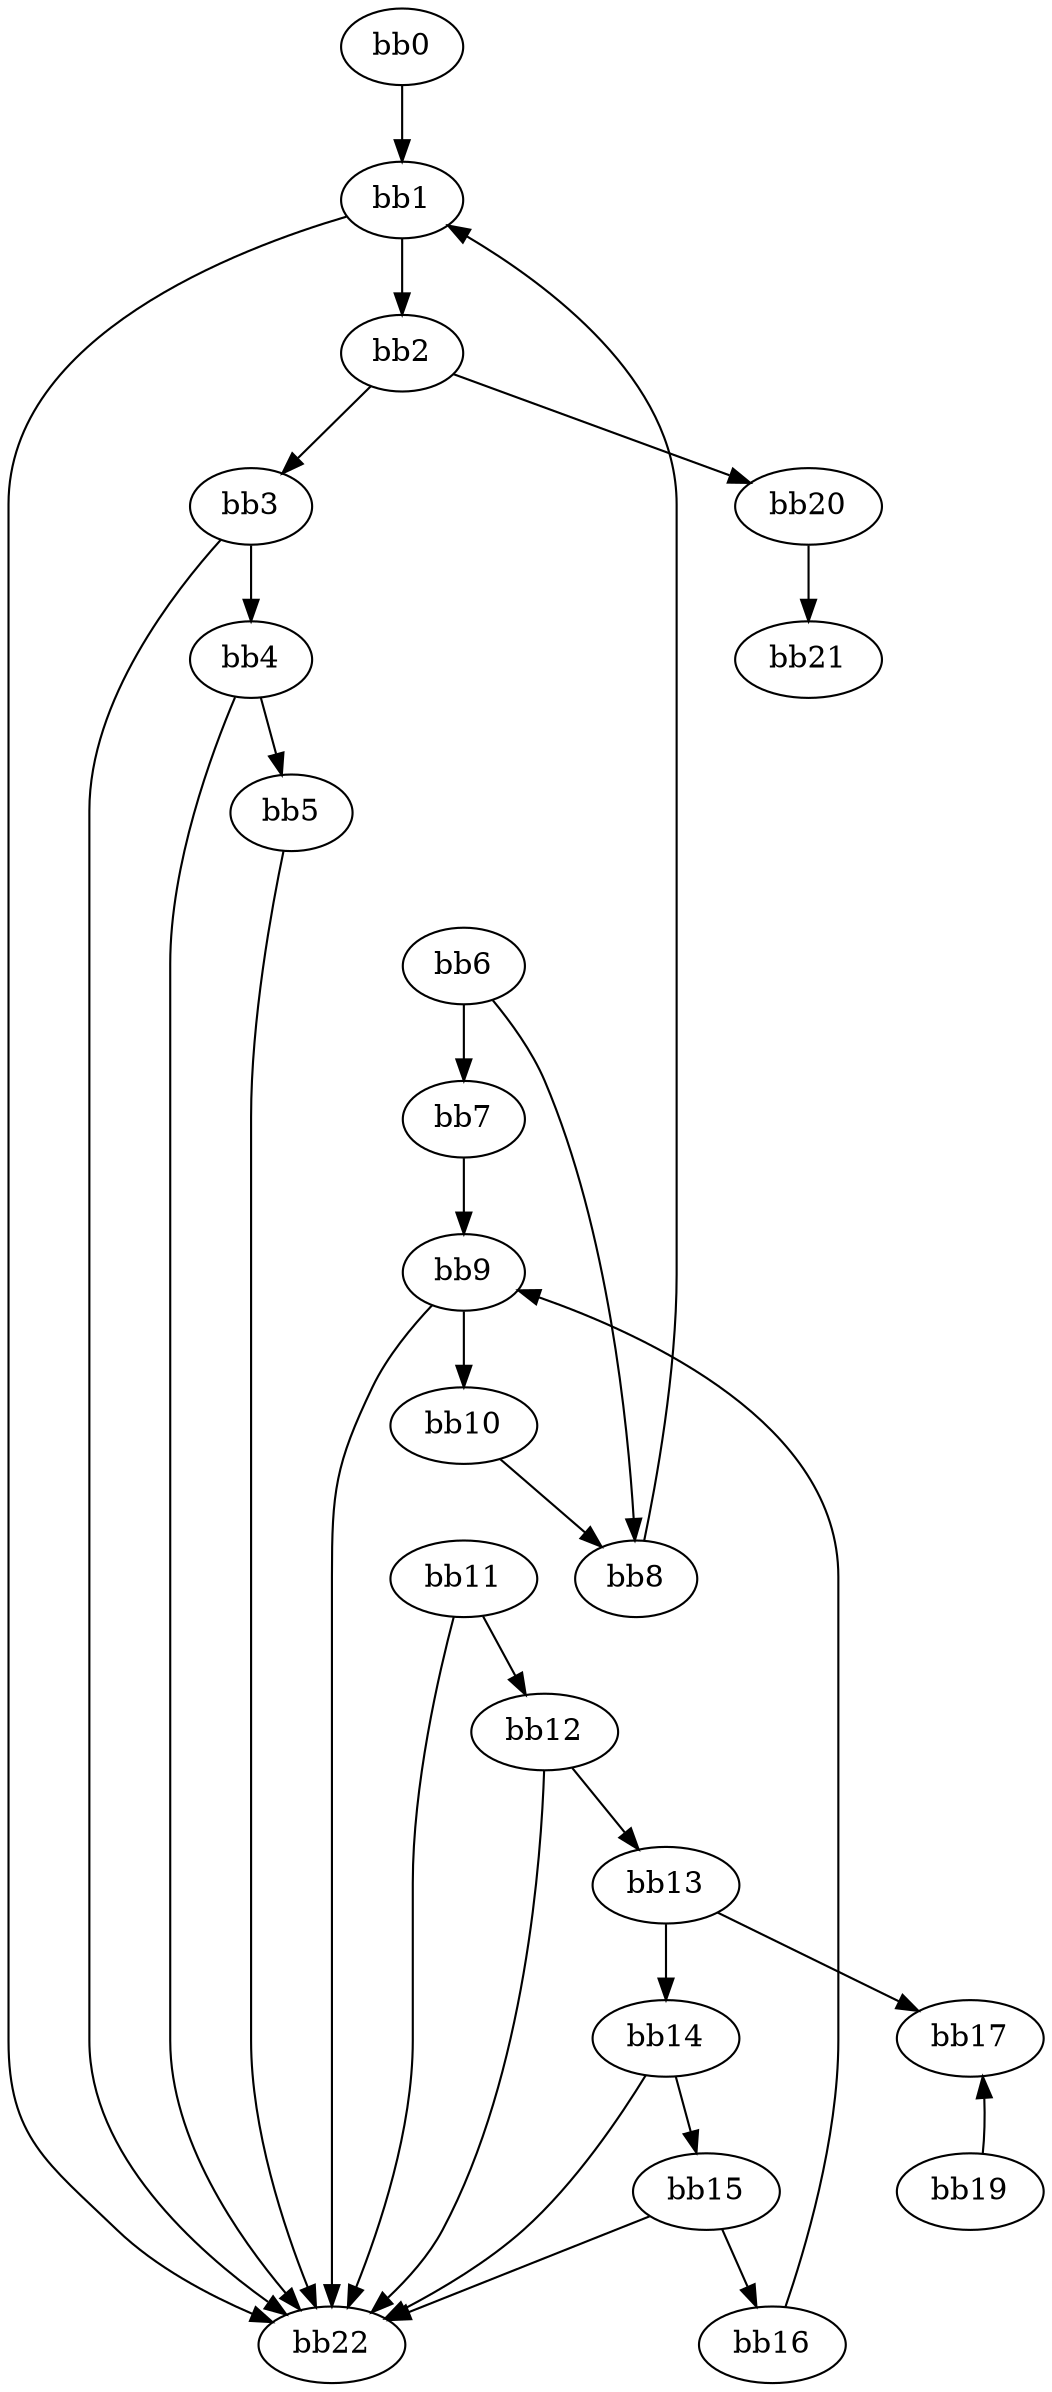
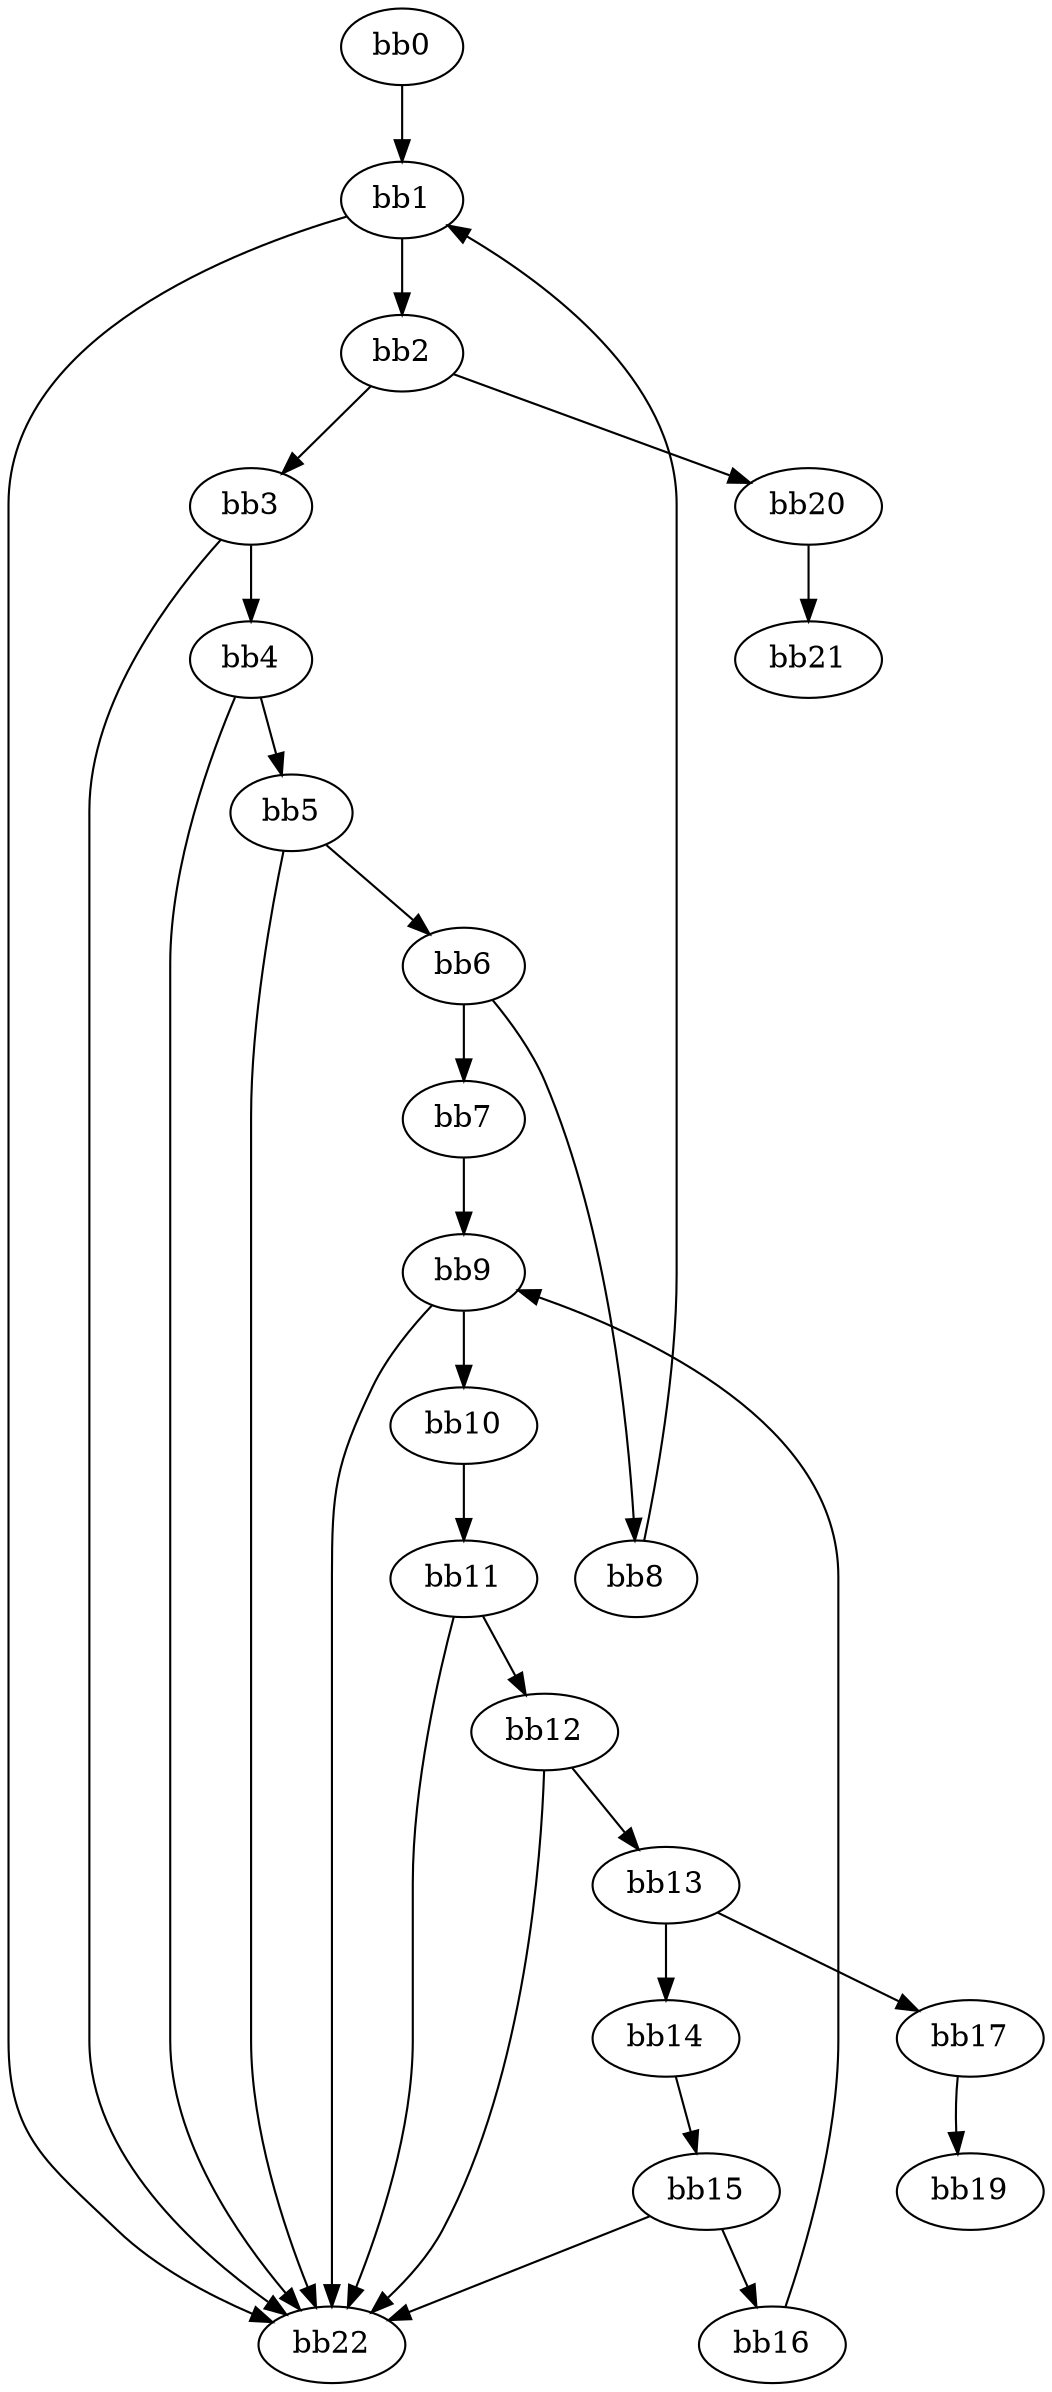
edge "bb5" -> "bb6": added
edge "bb10" -> "bb8": now "bb10" -> "bb11"
edge "bb19" -> "bb17": reversed
edge "bb14" -> "bb22": removed
